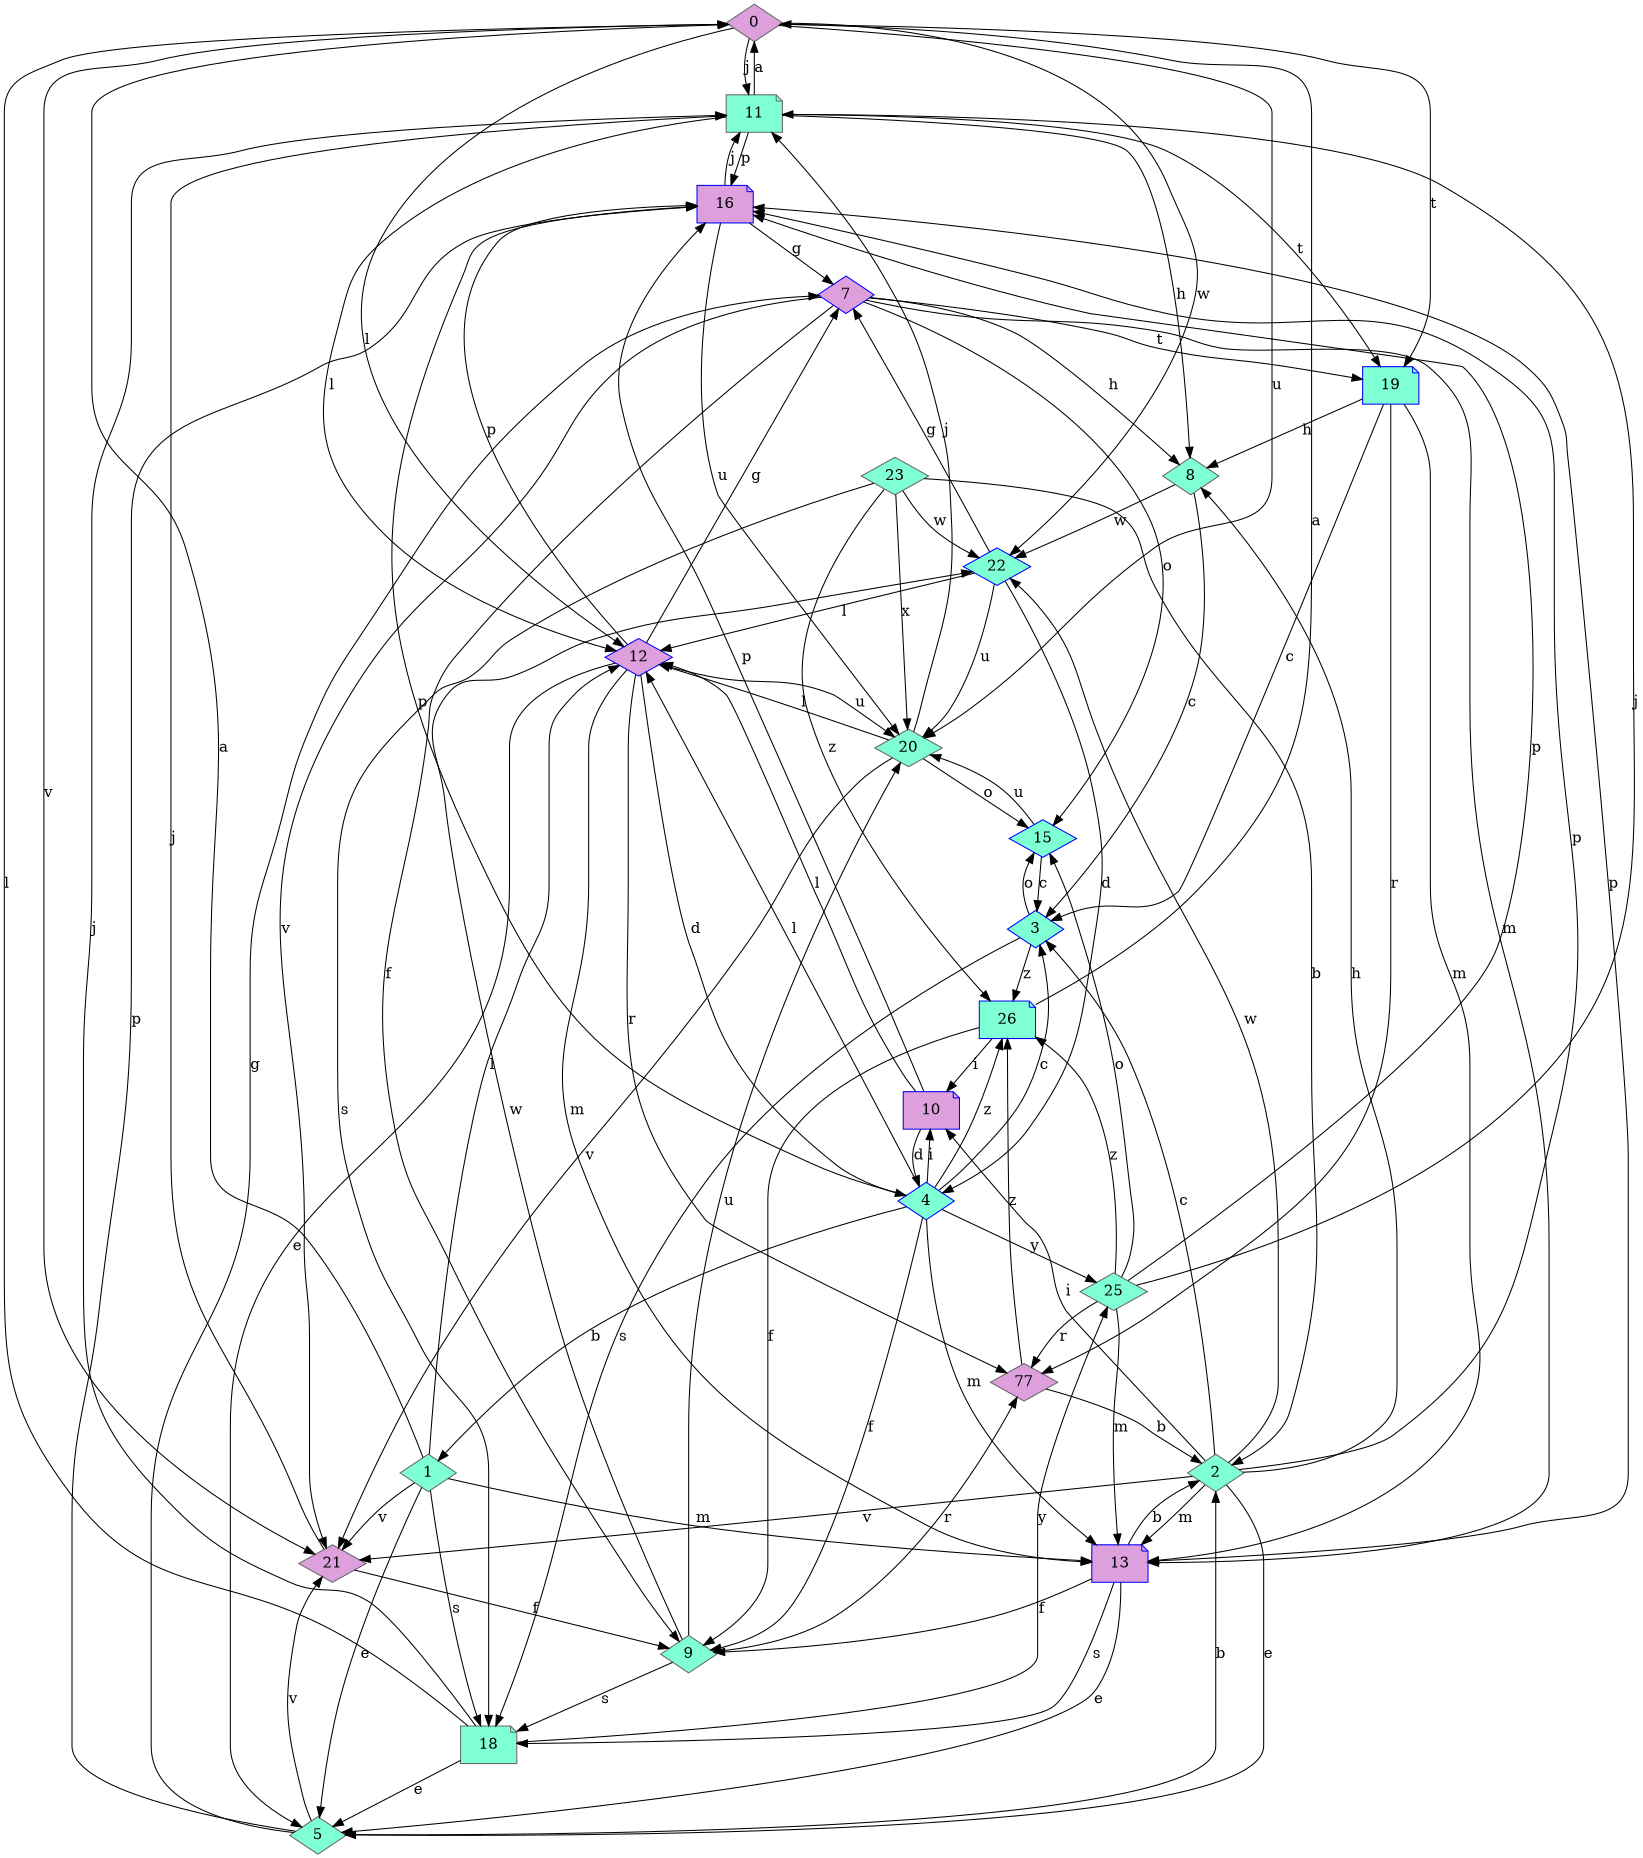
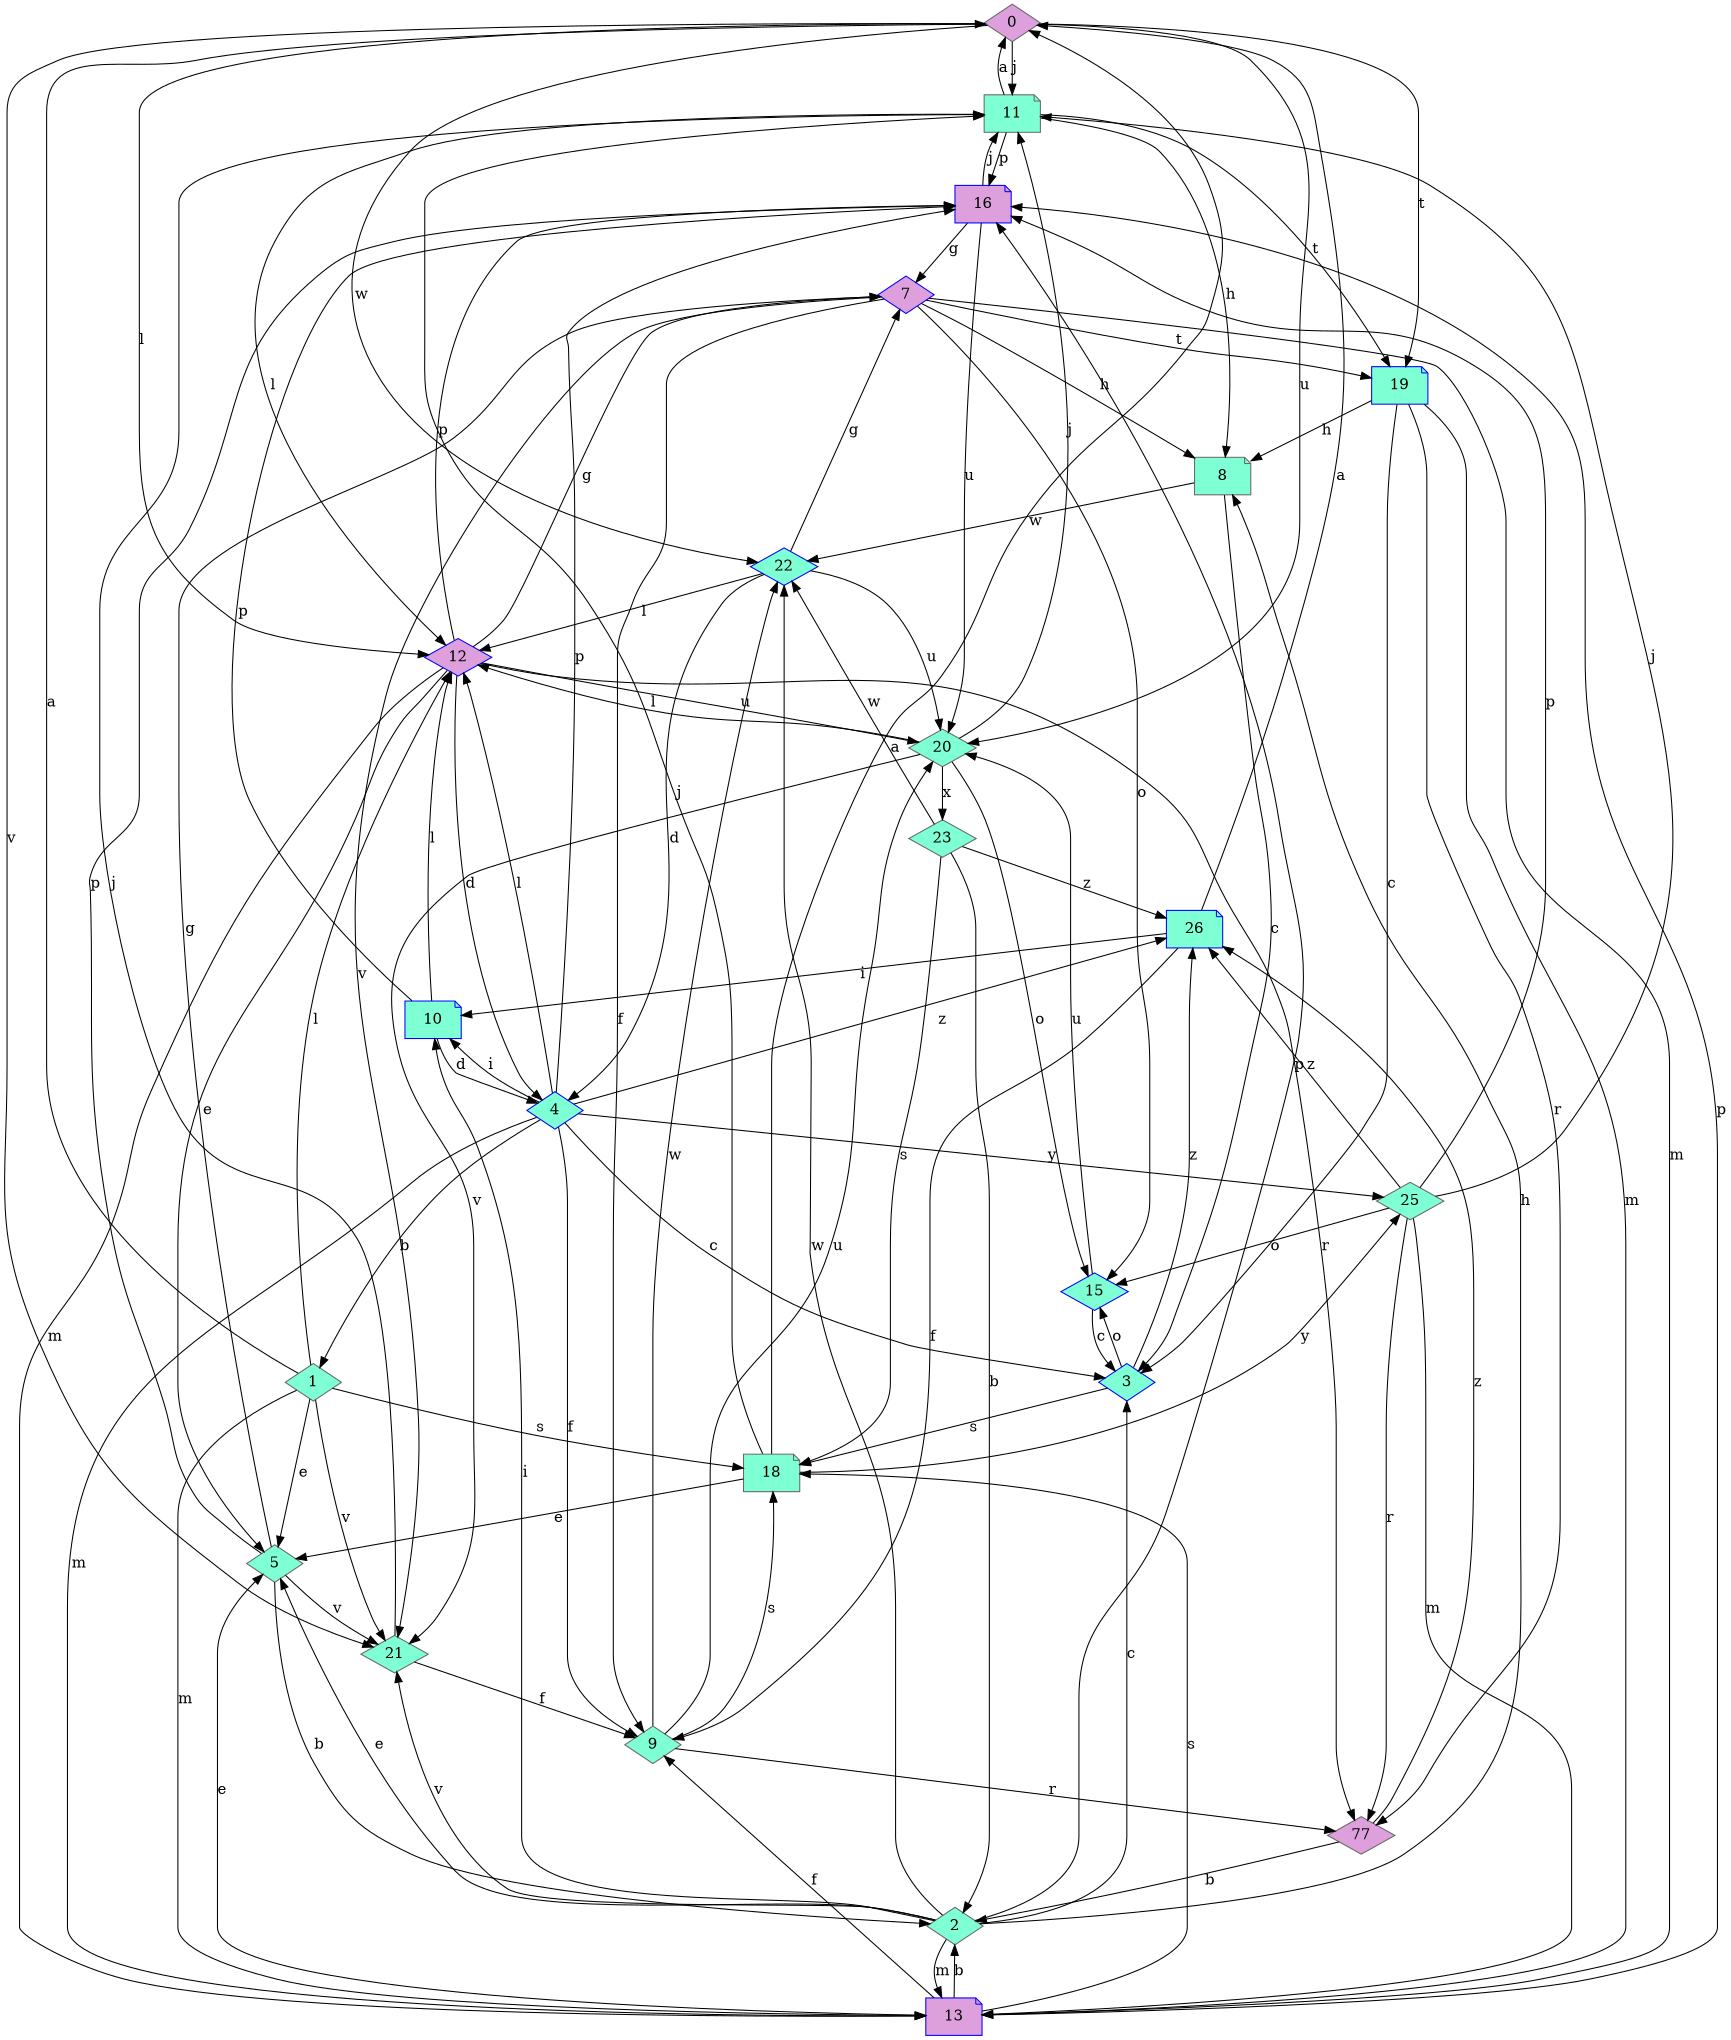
node "8": shape diamond -> note
edge "23" -> "20": reversed
edge "18" -> "0": label "l" -> "a"
node "10": fillcolor plum -> aquamarine
node "21": fillcolor plum -> aquamarine
